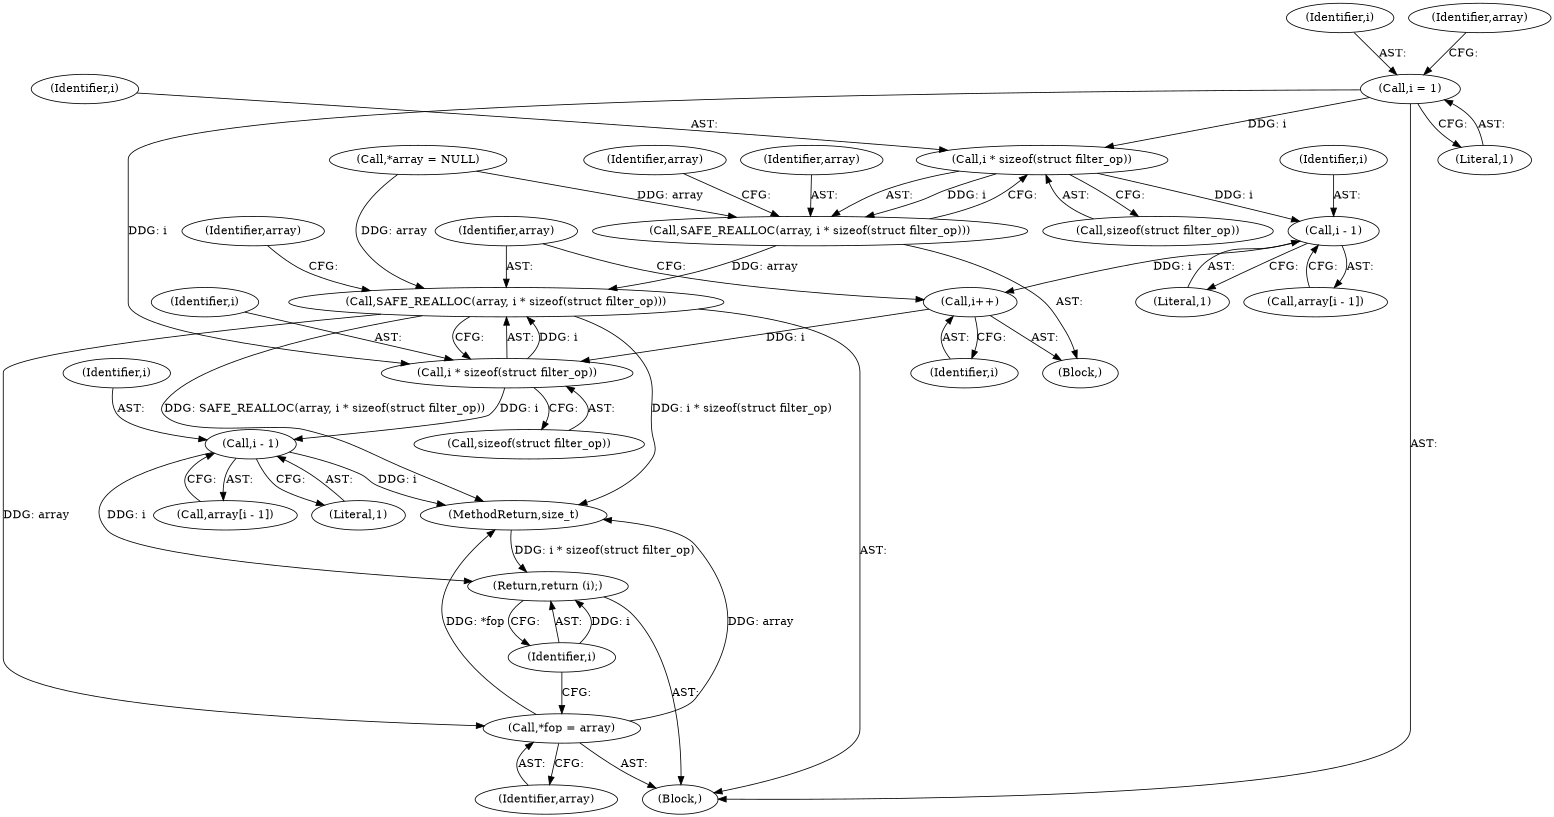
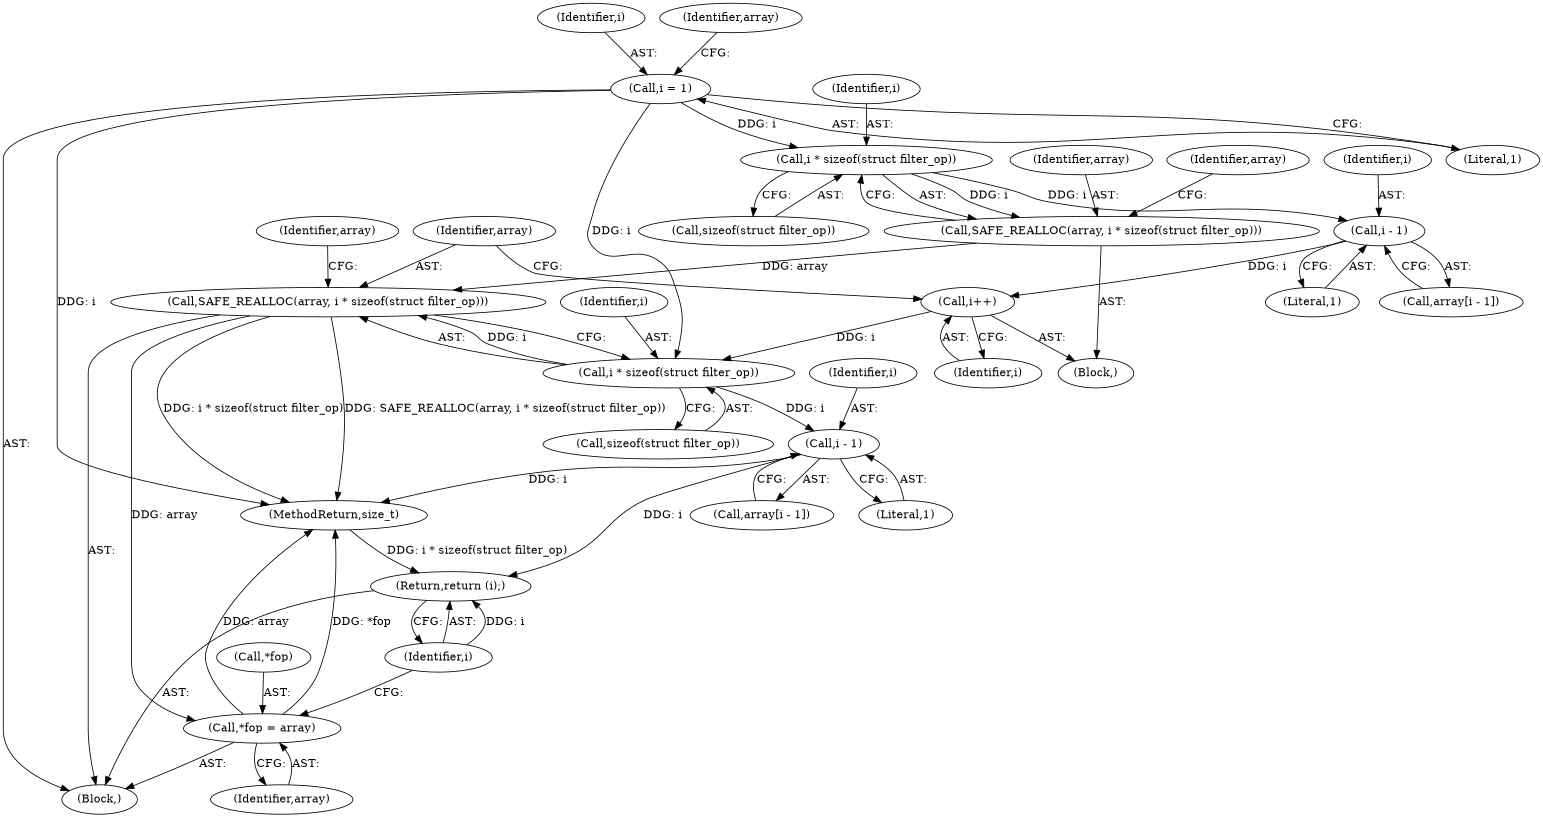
edge "(Call,i = 1)" -> "(MethodReturn,size_t)": added, label "DDG: i"
node "(Call,*array = NULL)": removed
node "(Call,*fop)": added
